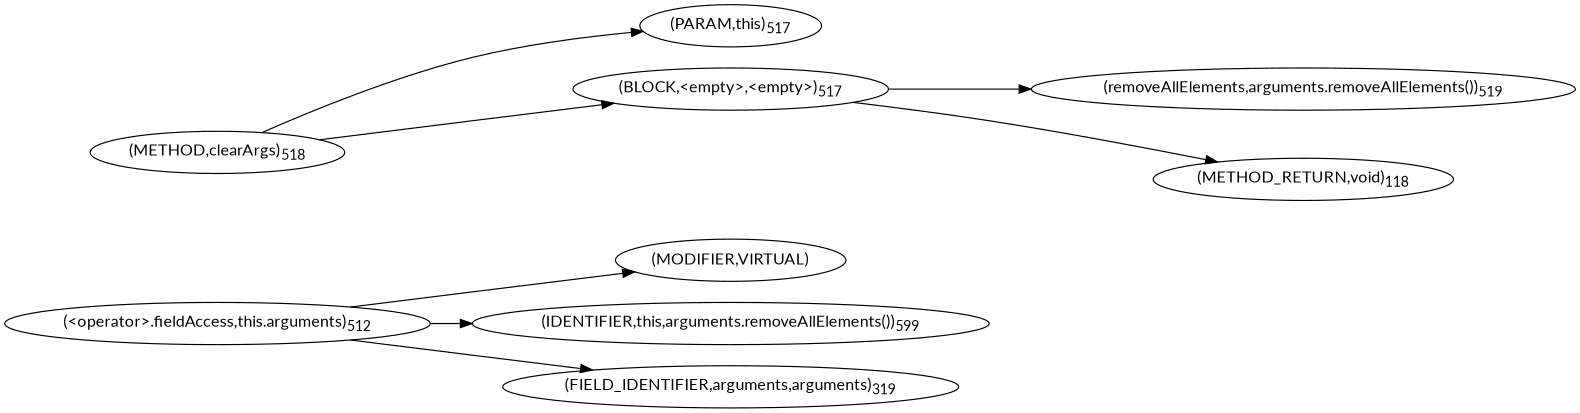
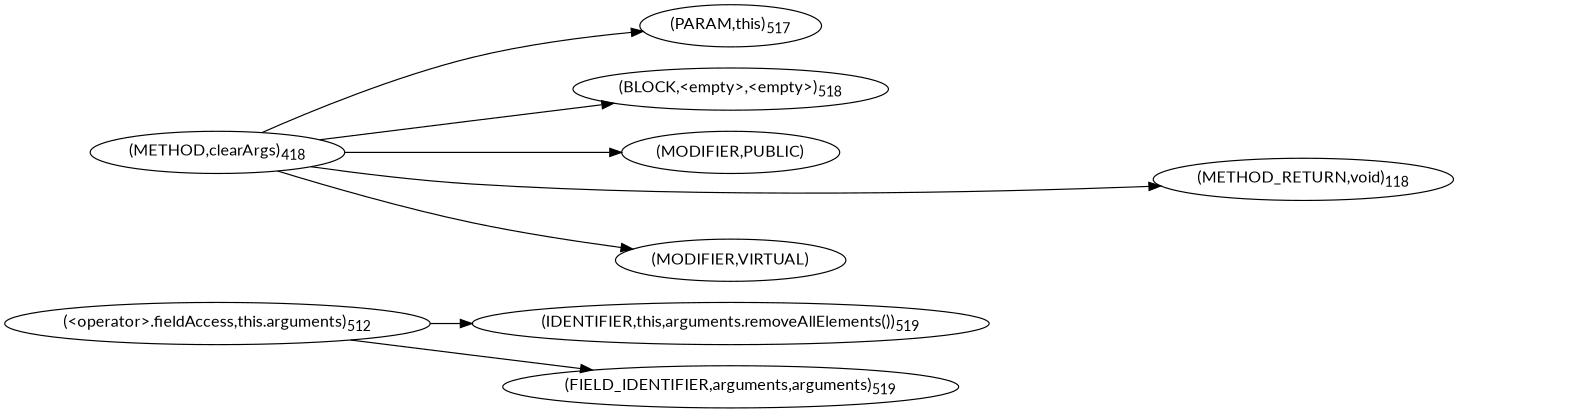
node "(BLOCK,<empty>,<empty>)": text "517" -> "518"
node "(removeAllElements,arguments.removeAllElements())": removed
edge "(BLOCK,<empty>,<empty>)" -> "(METHOD_RETURN,void)": now "(METHOD,clearArgs)" -> "(METHOD_RETURN,void)"
node "(METHOD,clearArgs)": text "518" -> "418"
node "(MODIFIER,PUBLIC)": added
edge "(<operator>.fieldAccess,this.arguments)" -> "(MODIFIER,VIRTUAL)": now "(METHOD,clearArgs)" -> "(MODIFIER,VIRTUAL)"
node "(IDENTIFIER,this,arguments.removeAllElements())": text "599" -> "519"
node "(FIELD_IDENTIFIER,arguments,arguments)": text "319" -> "519"
